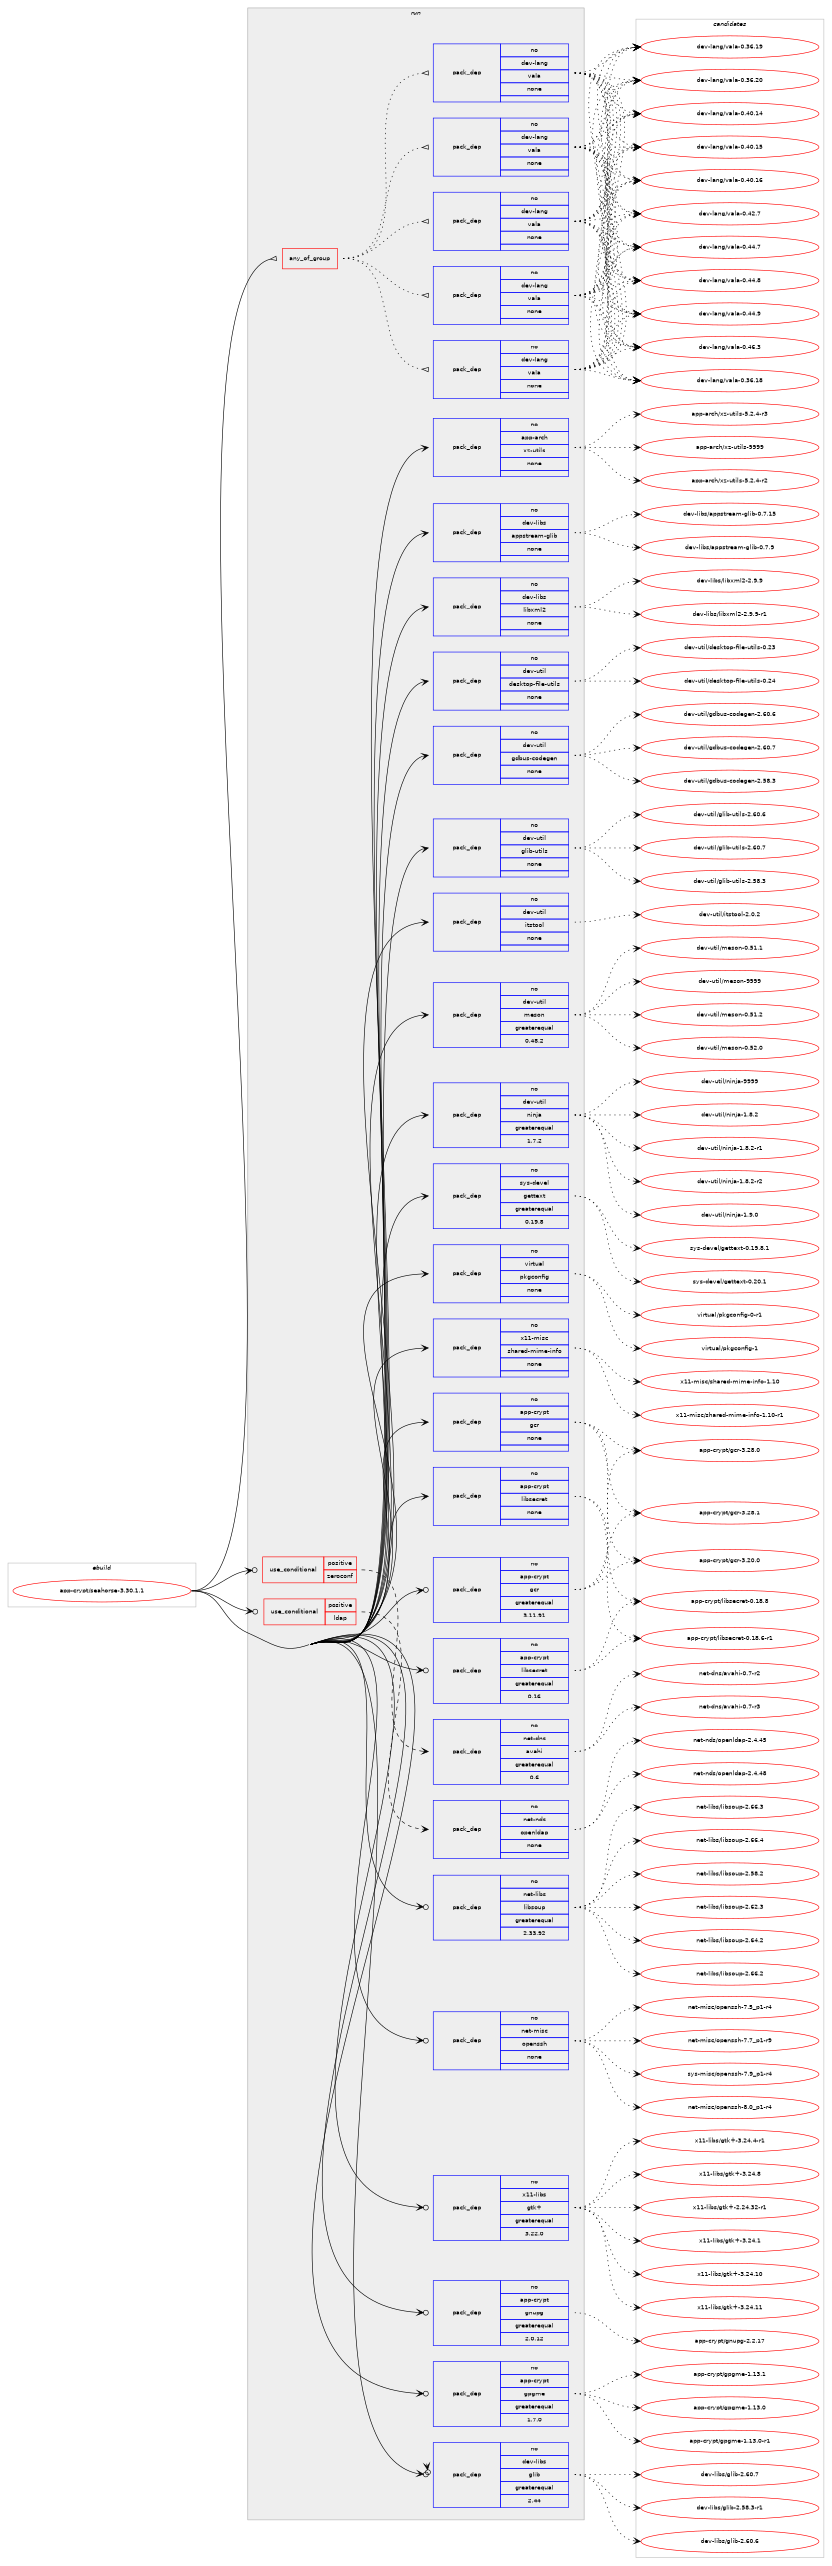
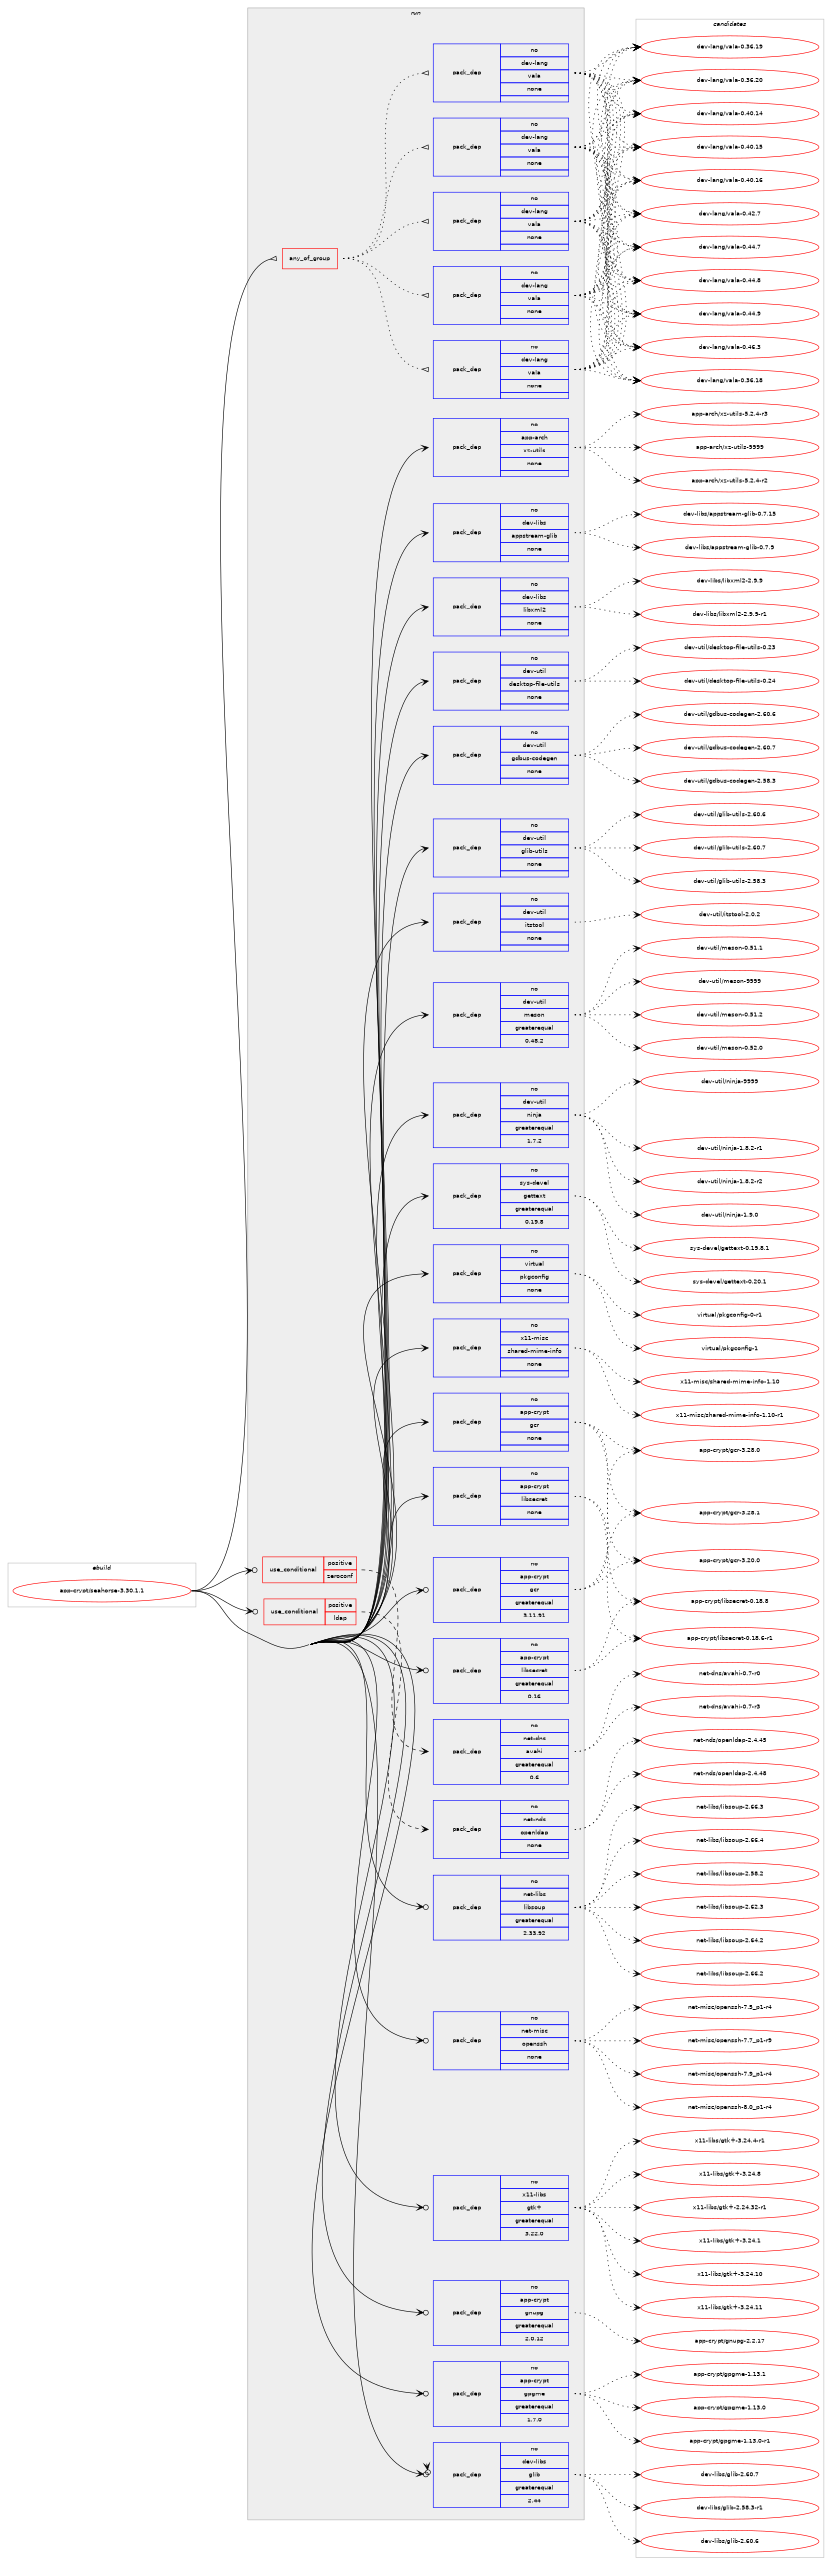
node "dev-util/ninja-1.8.2": removed
node "net-dns/avahi-0.7-r2": label "net-dns/avahi-0.7-r2" -> "net-dns/avahi-0.7-r0"
node "sys-misc/openssh-7.9_p1-r4": label "sys-misc/openssh-7.9_p1-r4" -> "net-misc/openssh-7.9_p1-r4"
